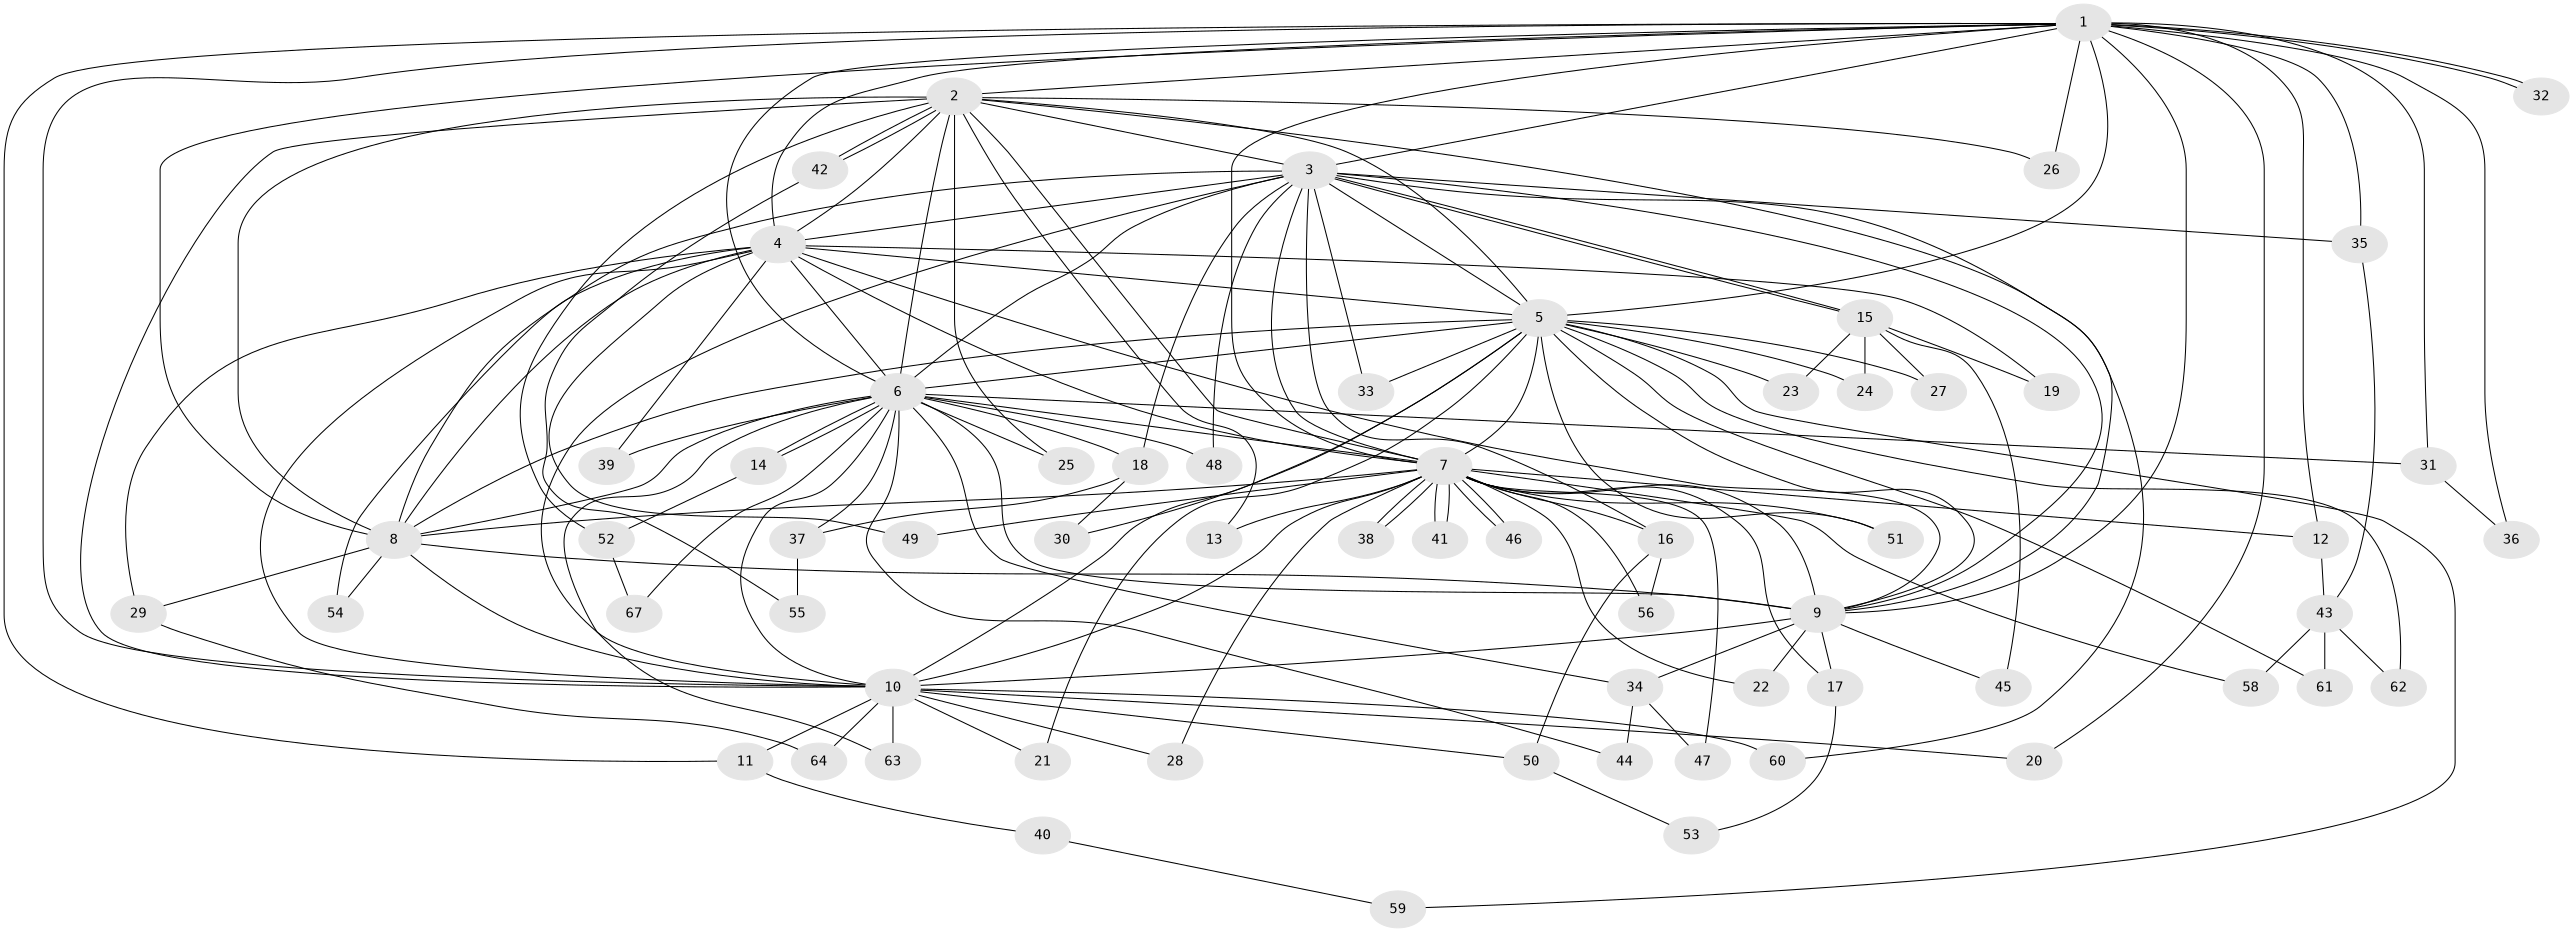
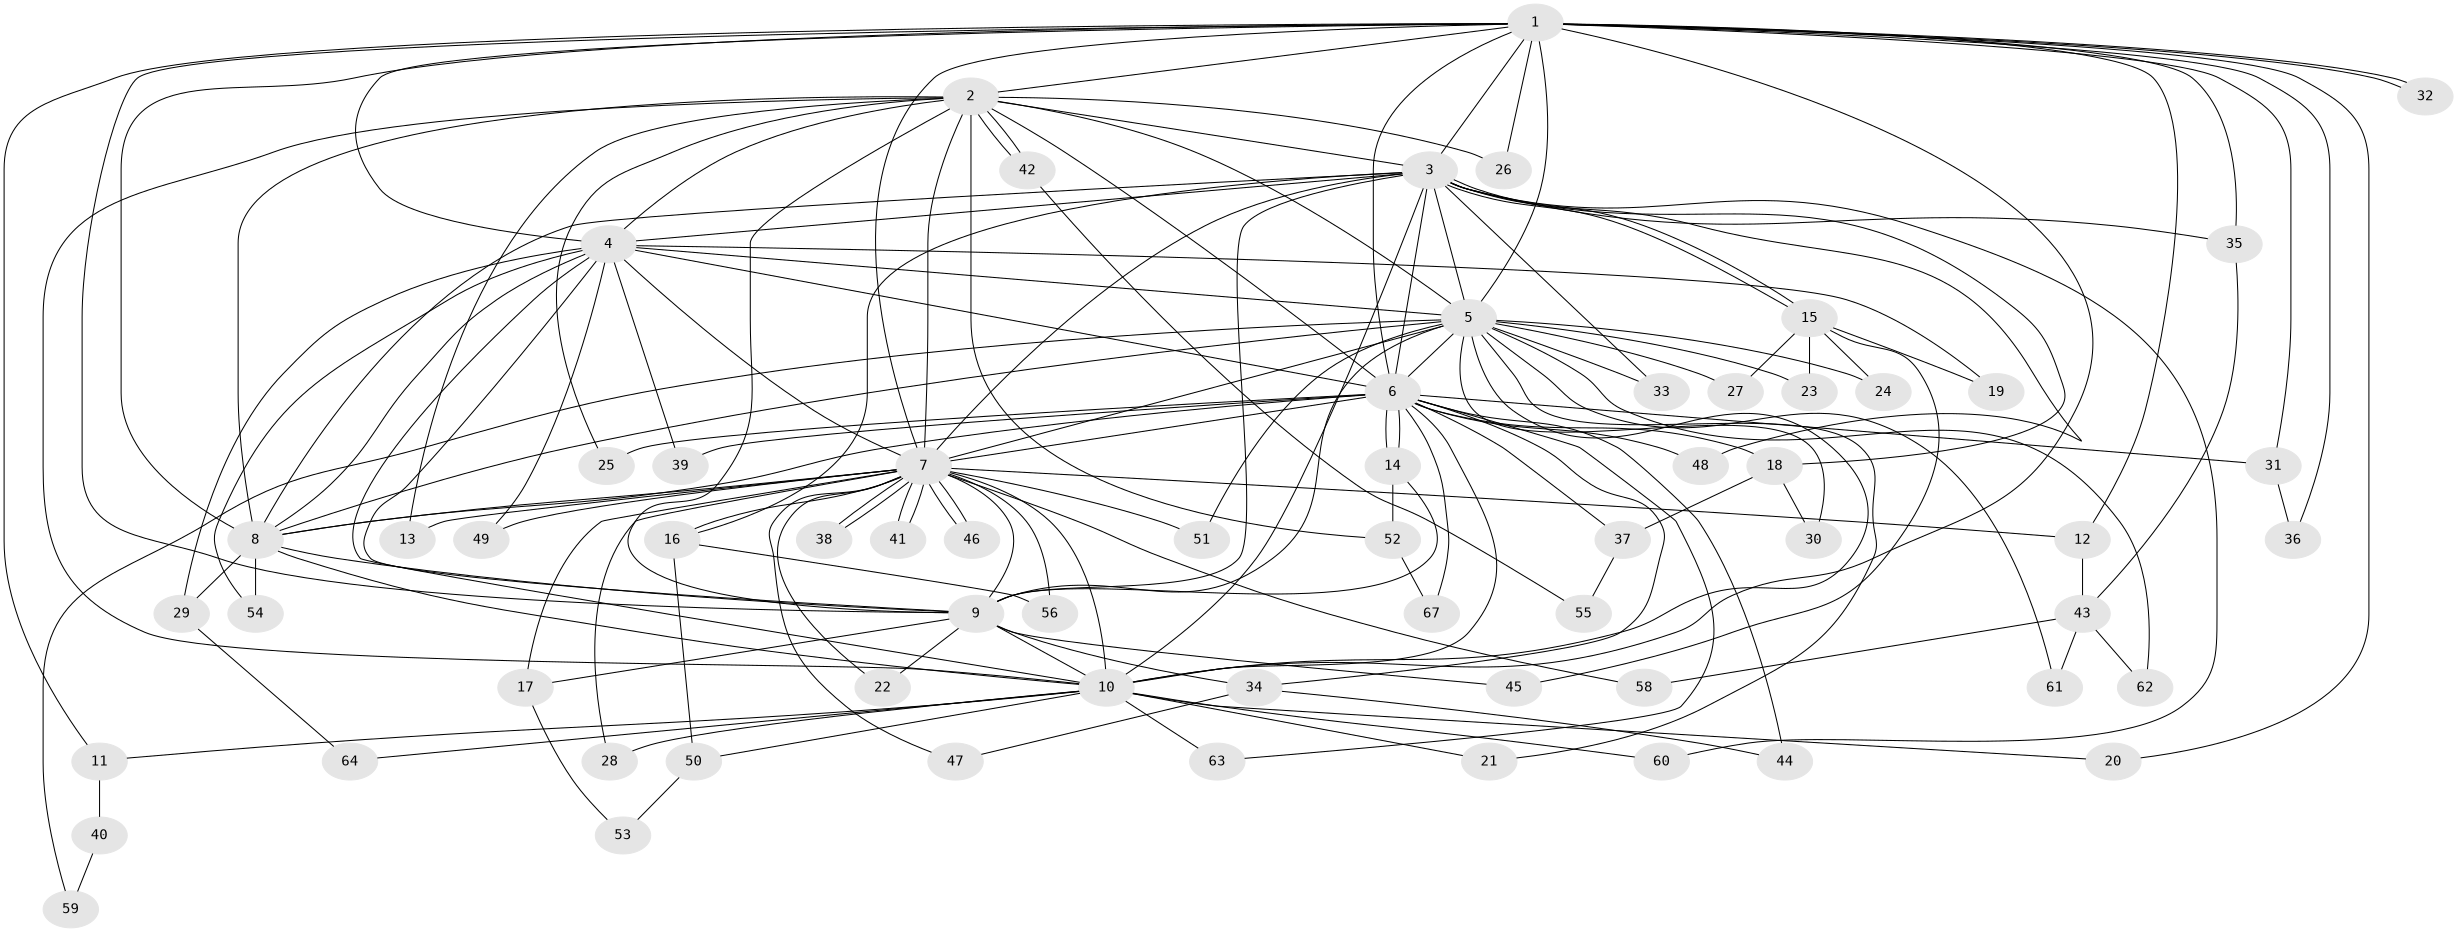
edge "6" -- "9": now "14" -- "9"
